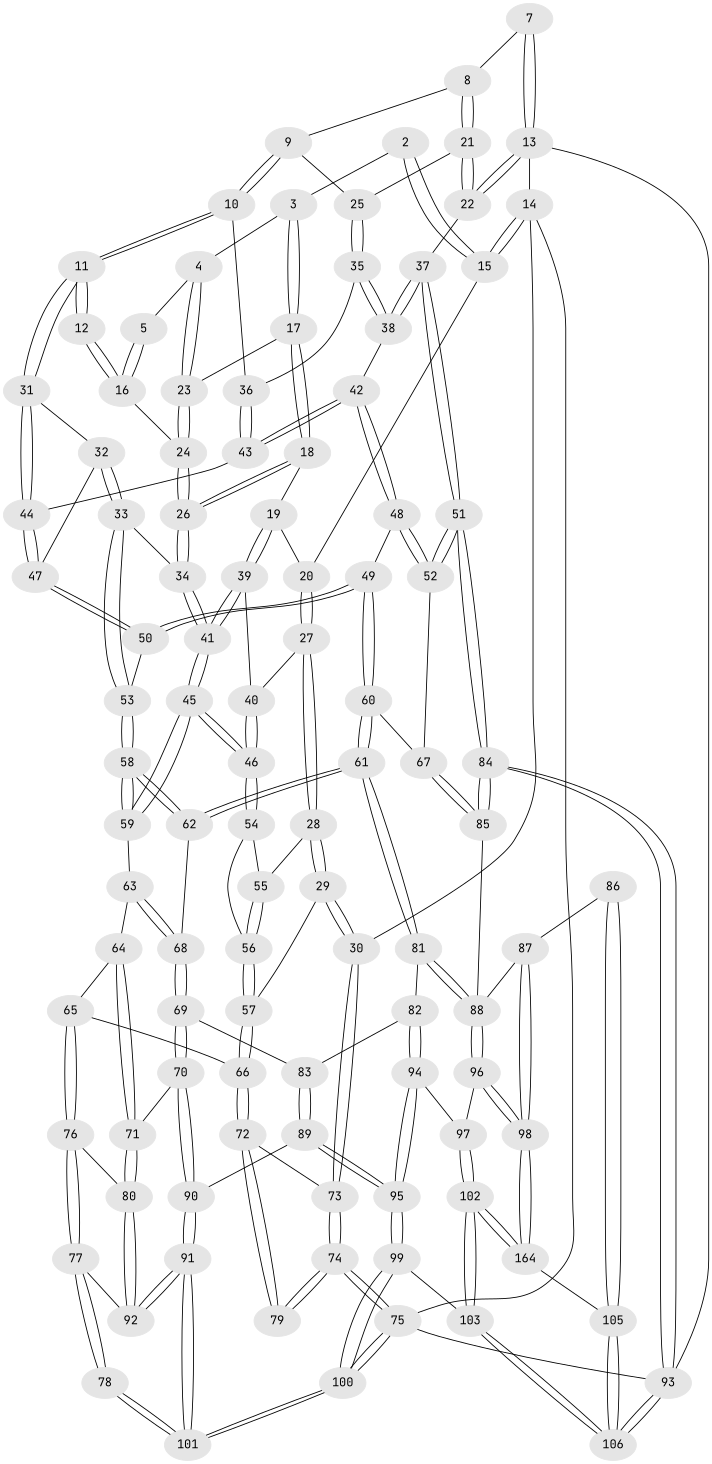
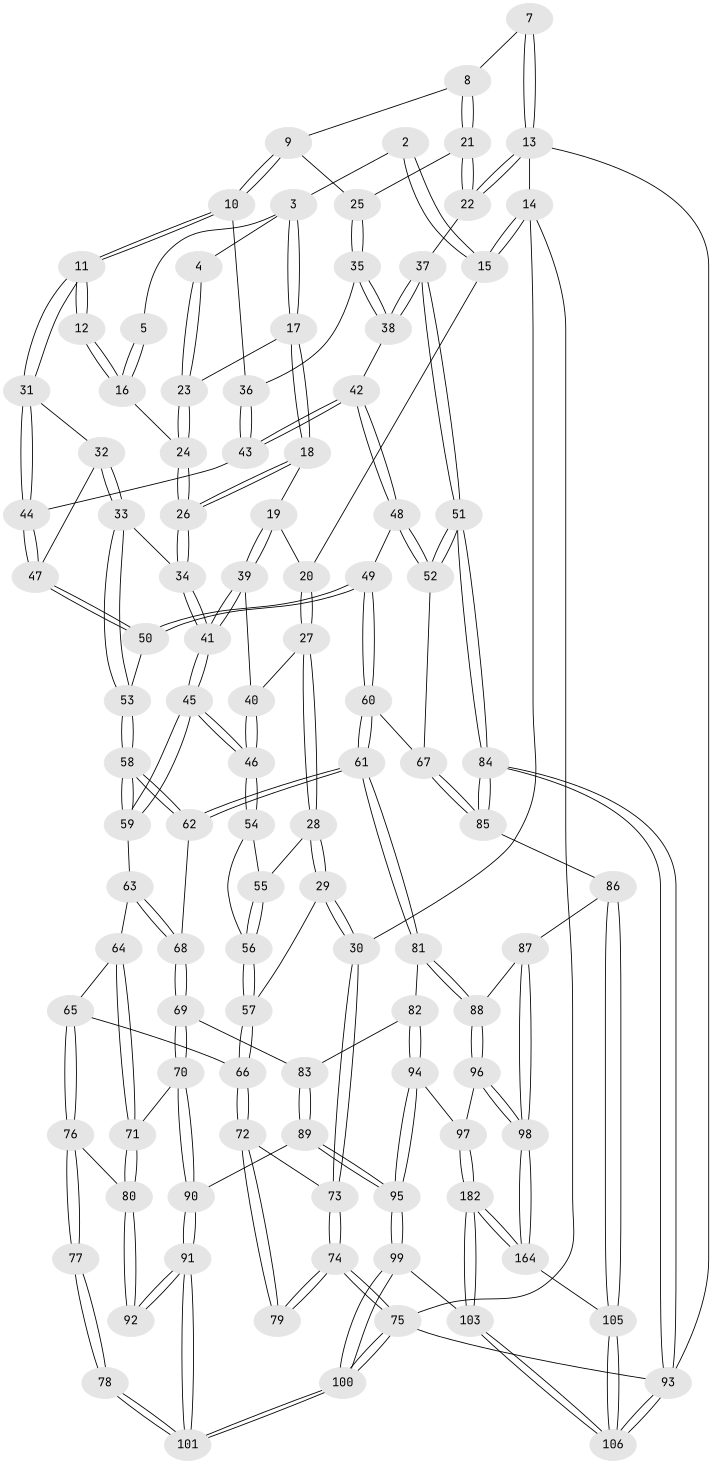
edge "4" -- "5": now "3" -- "5"
edge "85" -- "88": now "85" -- "86"
node "102": label "102" -> "182"
edge "77" -- "92": removed
